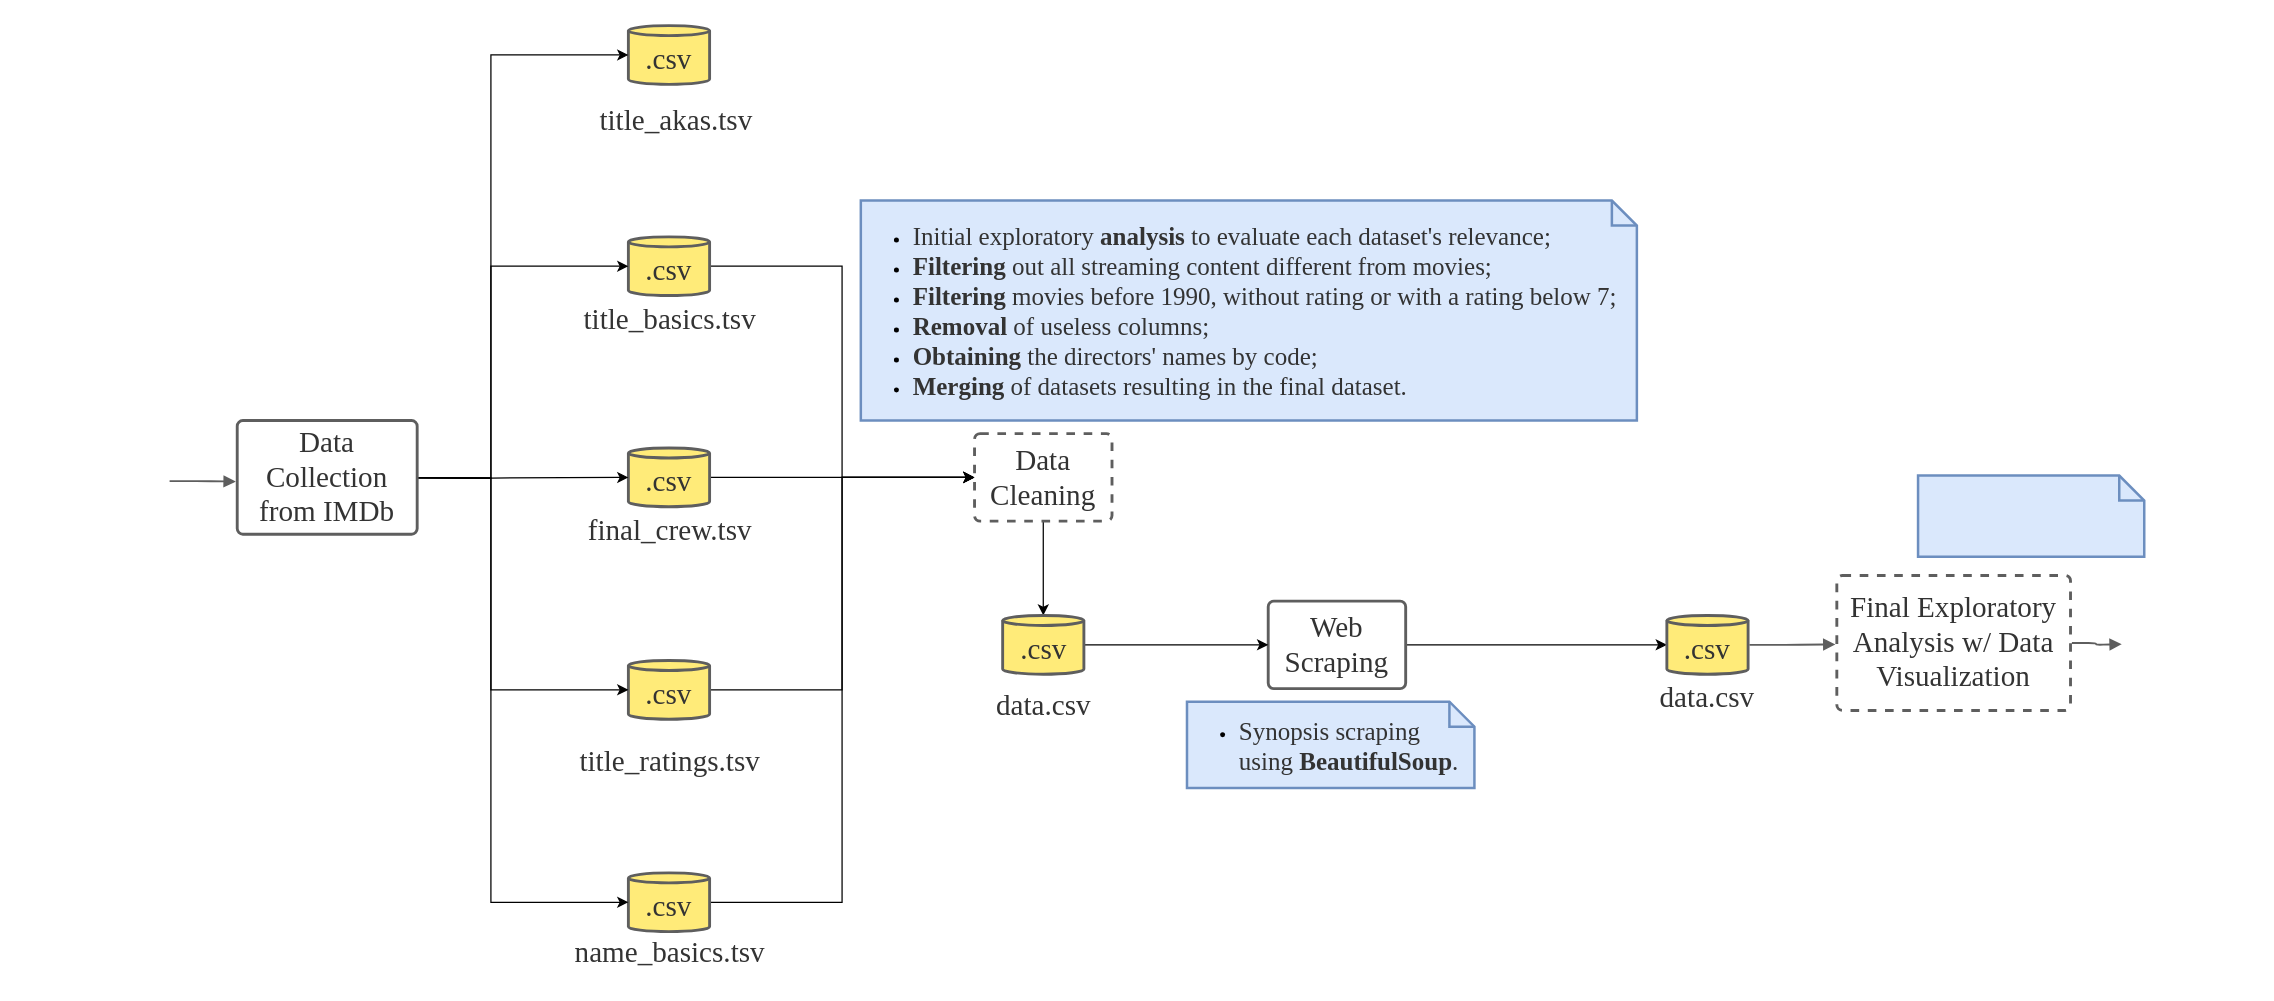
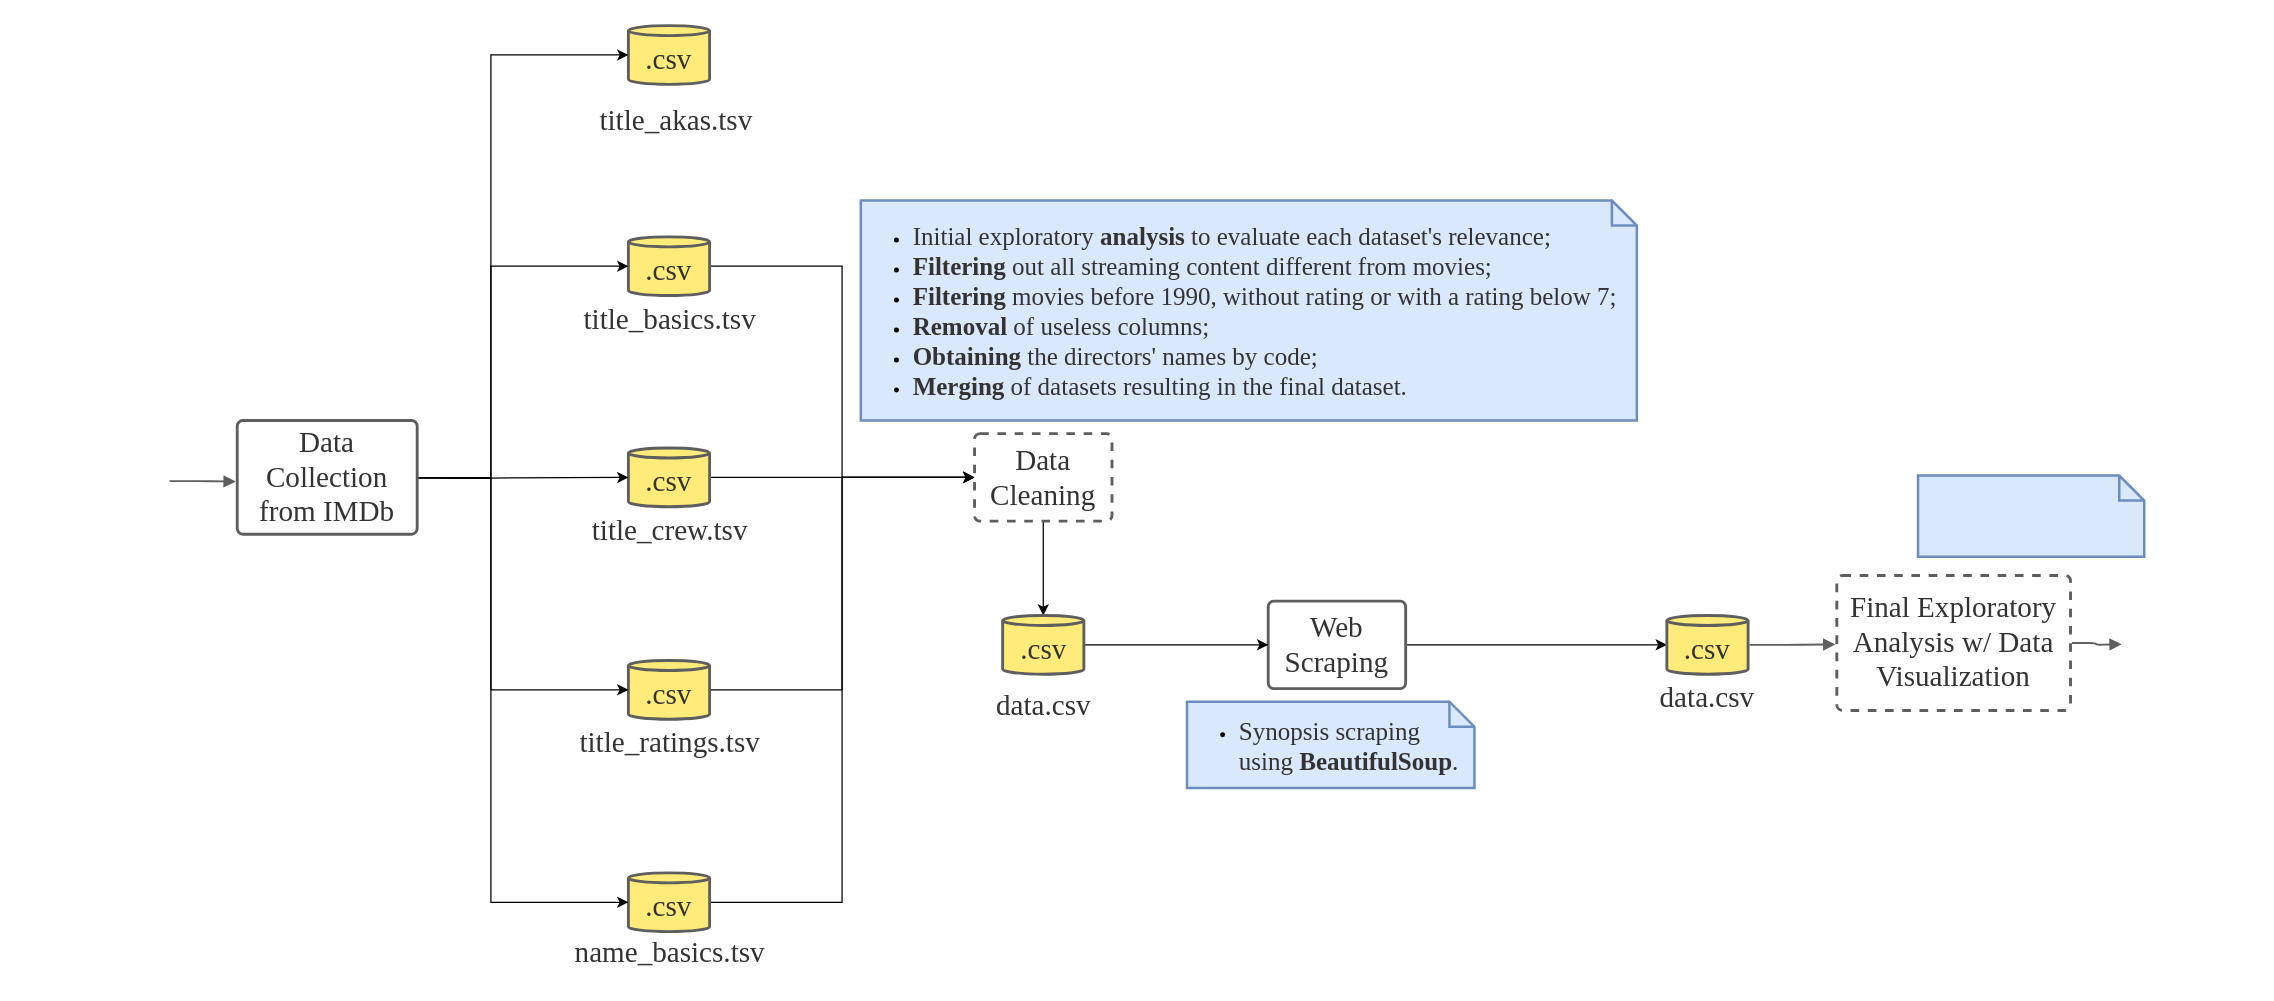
node "final_crew.tsv": label "final_crew.tsv" -> "title_crew.tsv"
node "title_ratings.tsv": moved (670, 761) -> (670, 743)
